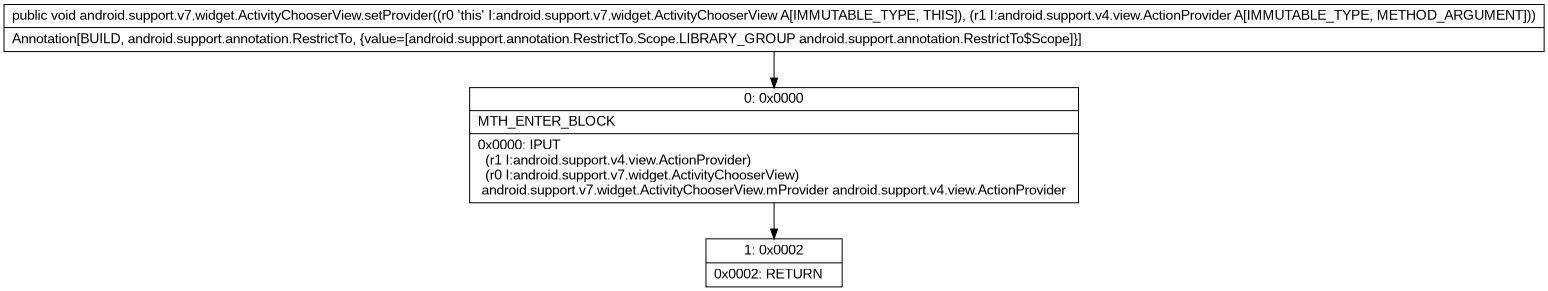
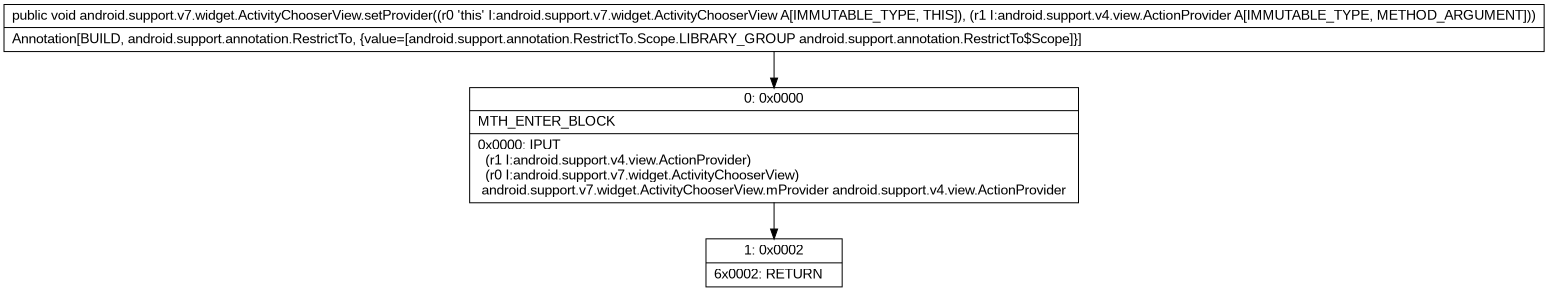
node "1: 0x0002": text "0x0002: RETURN" -> "6x0002: RETURN"
